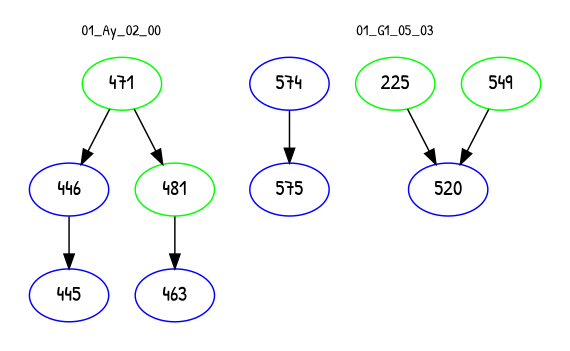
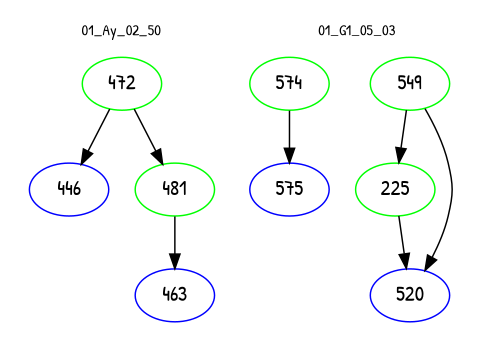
cluster "01_Ay_02_00": label "01_Ay_02_00" -> "01_Ay_02_50"
node "471": label "471" -> "472"
node "574": color blue -> green
edge "549" -> "225": added
node "445": removed
